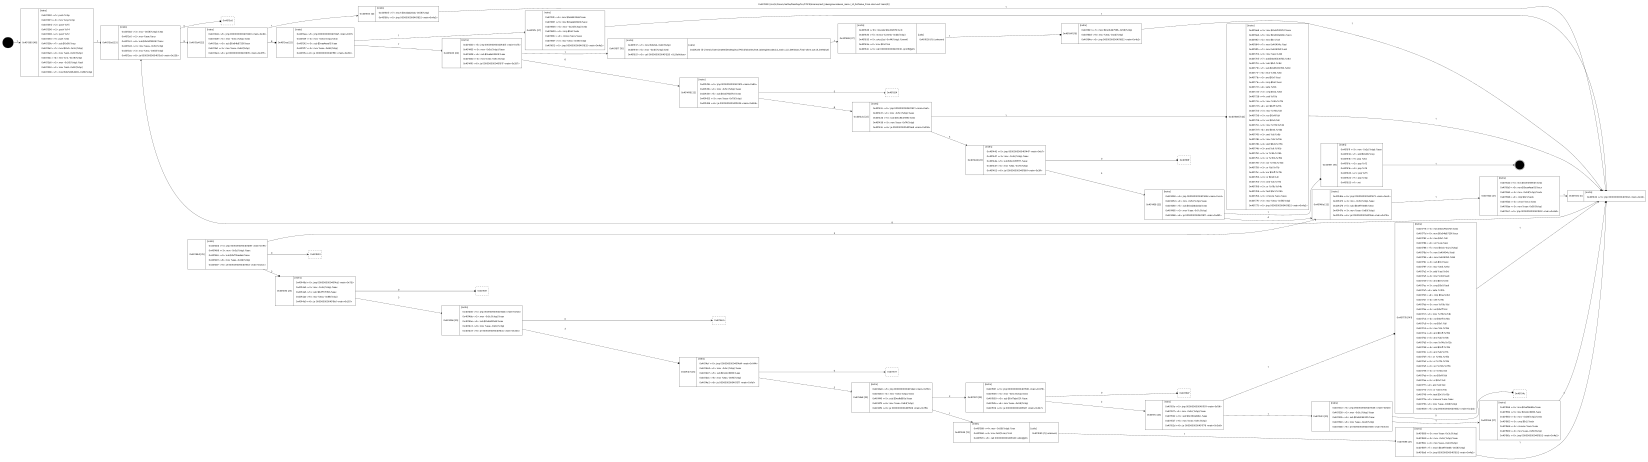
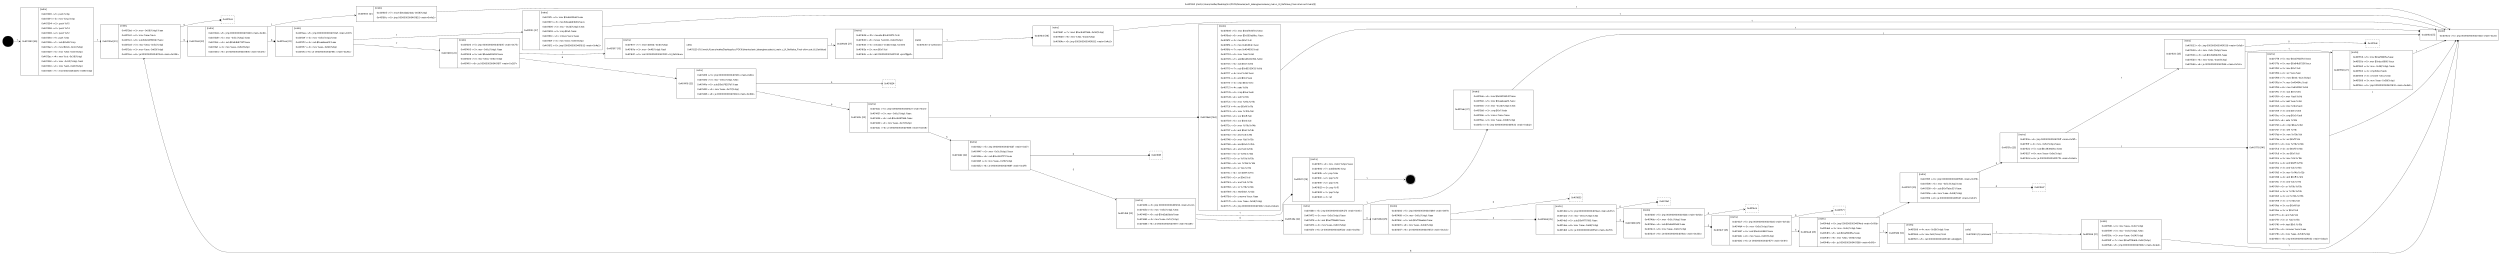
edge "0x401484 [25]" -> "0x40146e [22]": reversed
